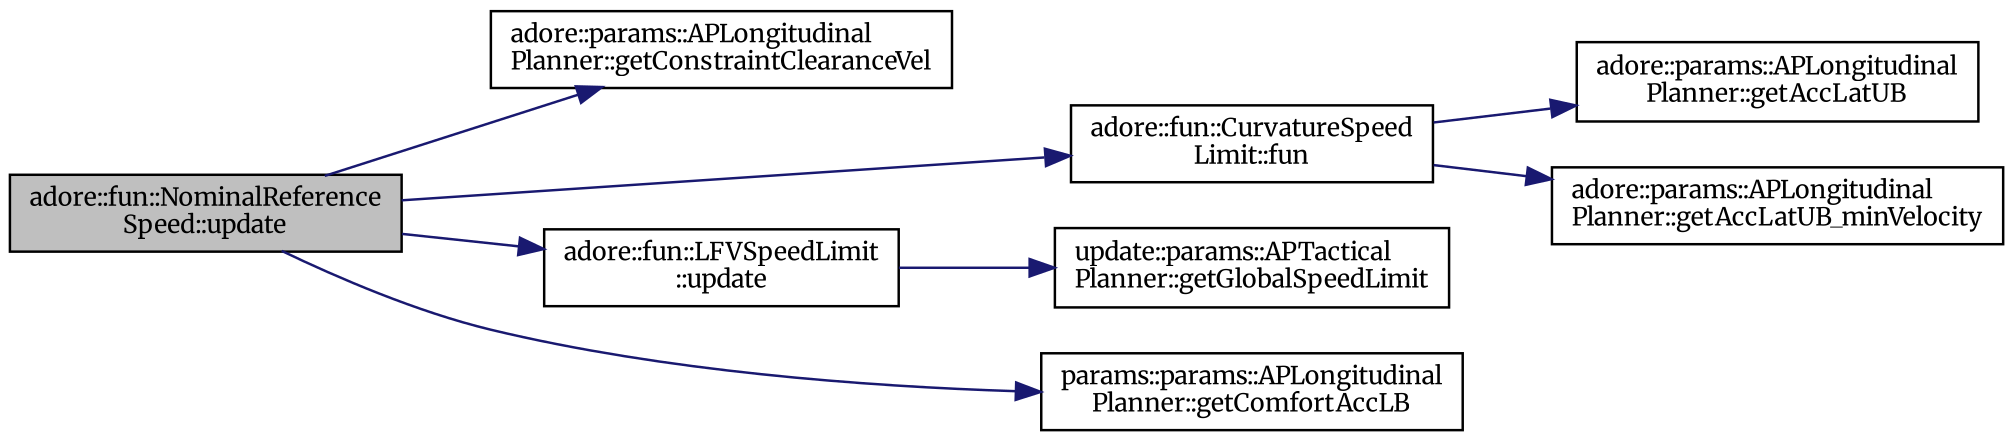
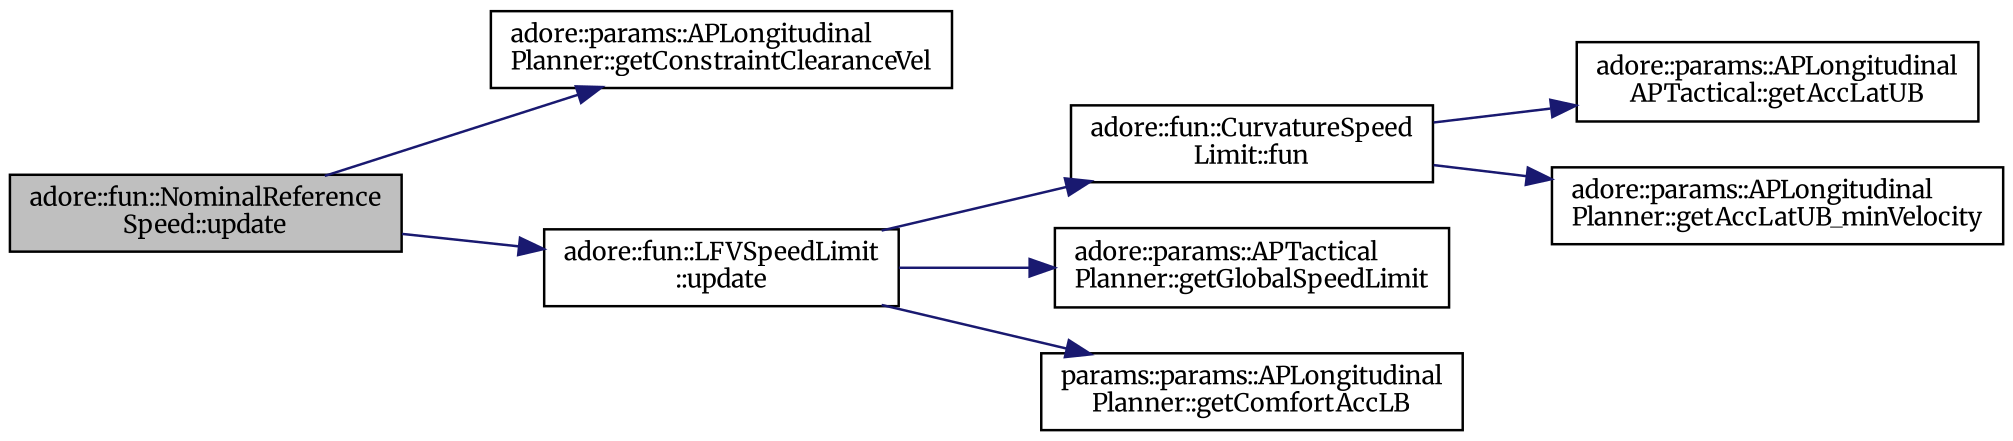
node "adore::params::APLongitudinal Planner::getAccLatUB": label "adore::params::APLongitudinal Planner::getAccLatUB" -> "adore::params::APLongitudinal APTactical::getAccLatUB"
edge "adore::fun::NominalReference Speed::update" -> "adore::fun::CurvatureSpeed Limit::fun": now "adore::fun::LFVSpeedLimit ::update" -> "adore::fun::CurvatureSpeed Limit::fun"
node "update::params::APTactical Planner::getGlobalSpeedLimit": label "update::params::APTactical Planner::getGlobalSpeedLimit" -> "adore::params::APTactical Planner::getGlobalSpeedLimit"
edge "adore::fun::NominalReference Speed::update" -> "params::params::APLongitudinal Planner::getComfortAccLB": now "adore::fun::LFVSpeedLimit ::update" -> "params::params::APLongitudinal Planner::getComfortAccLB"
